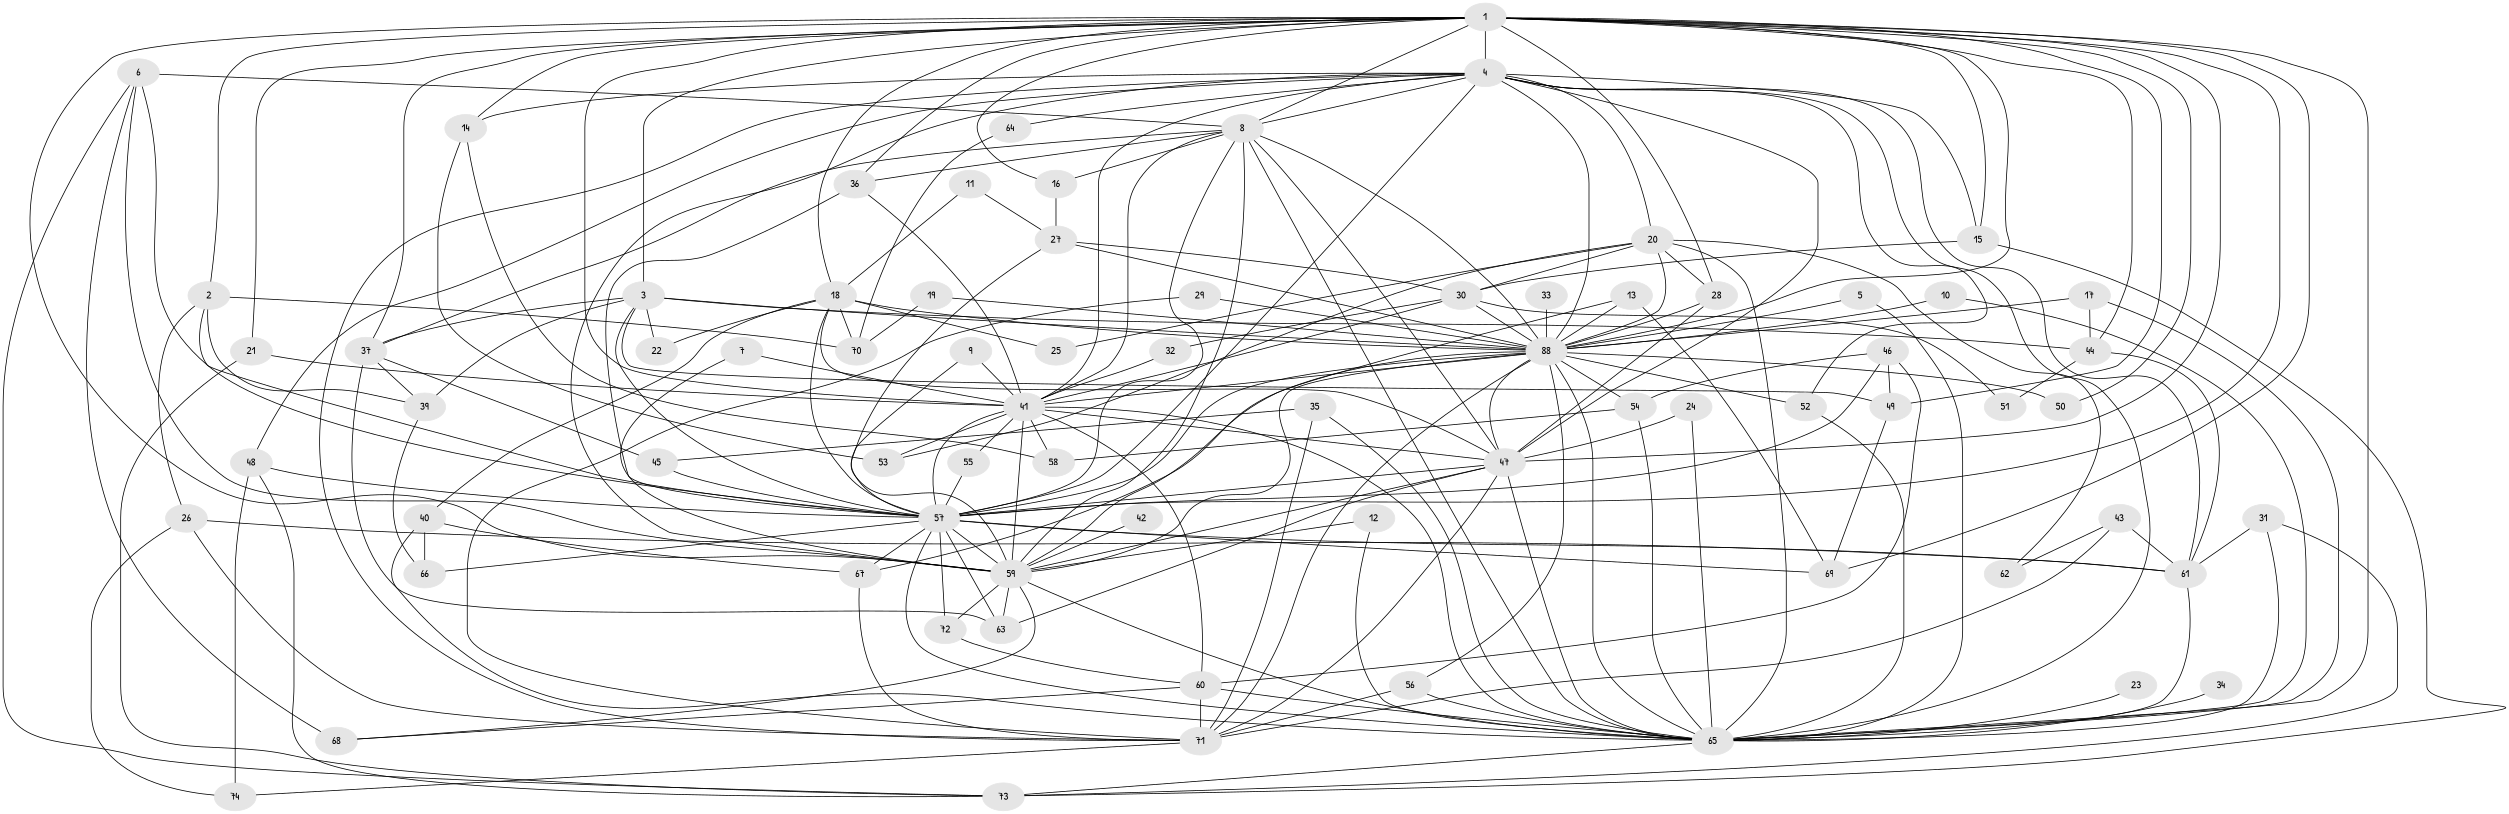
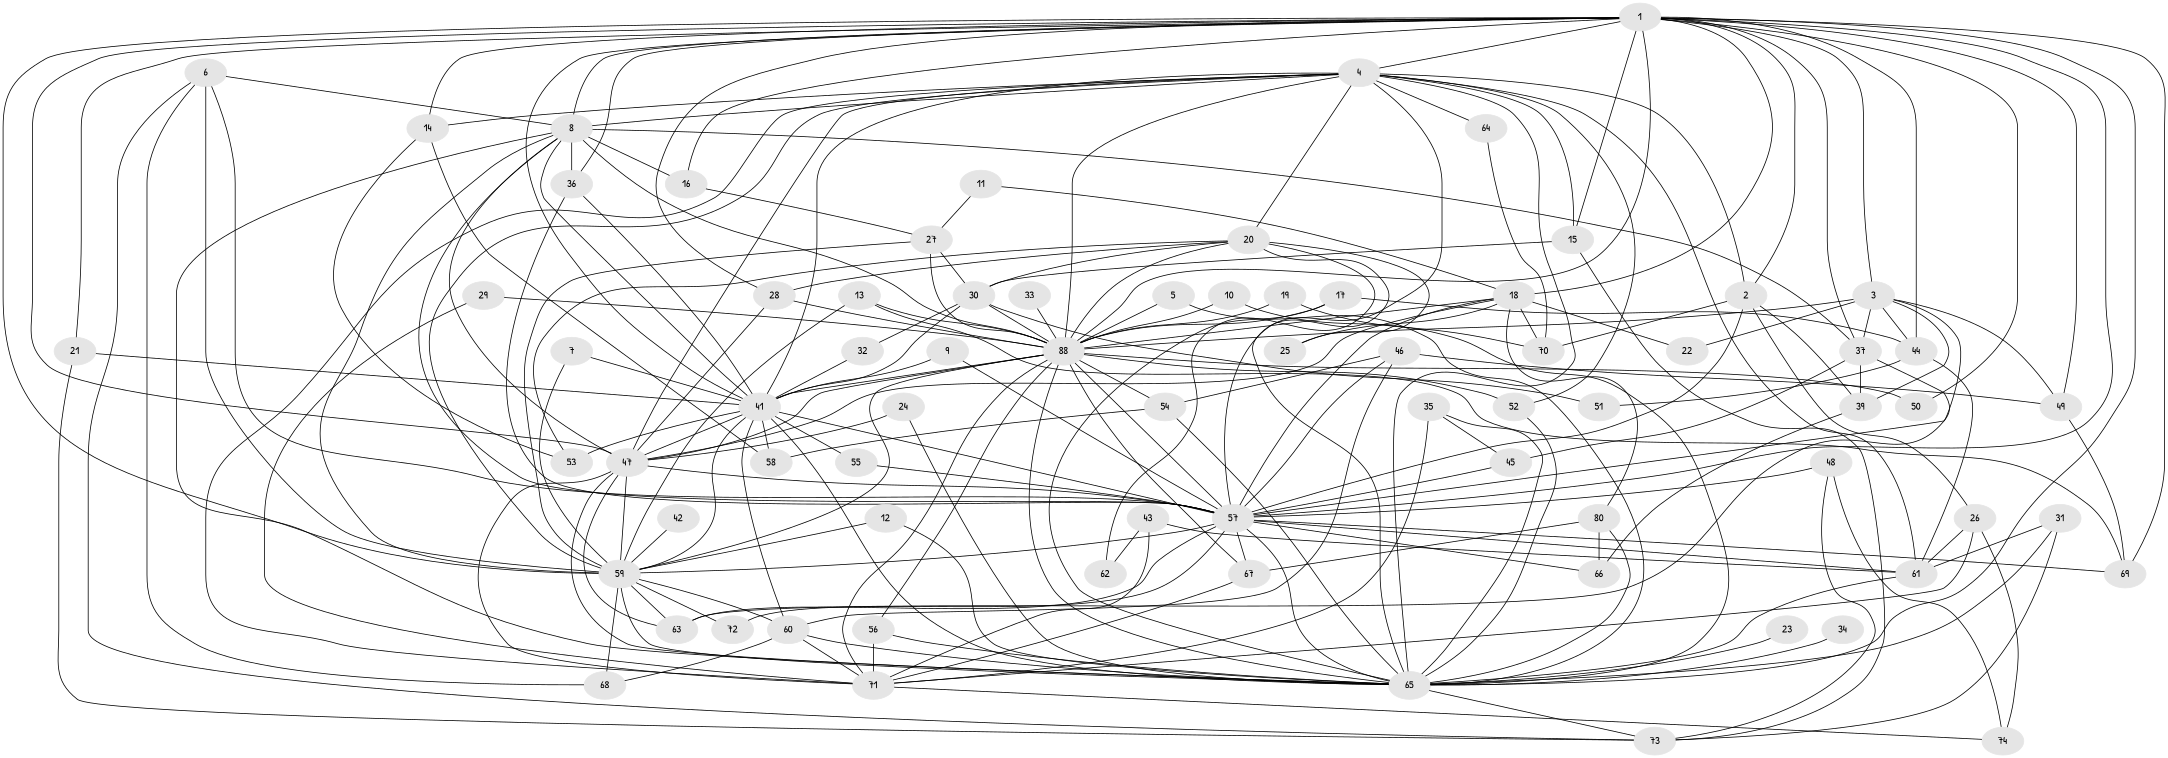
edge "4" -- "48": now "4" -- "2"
node "40": label "40" -> "80"
edge "72" -- "60": now "59" -- "60"
